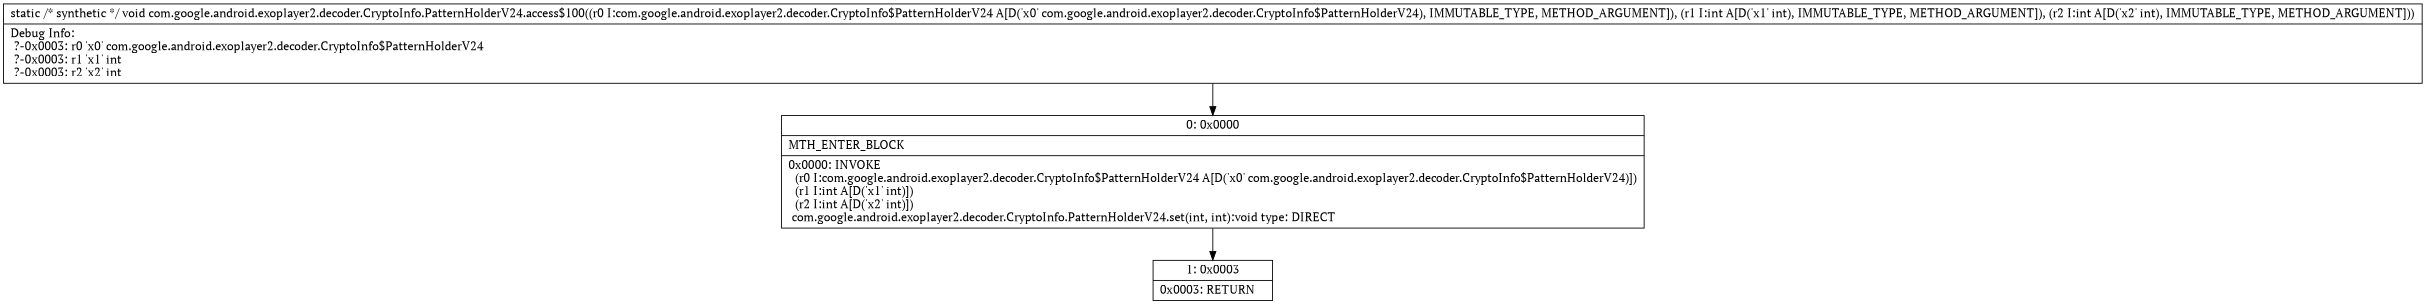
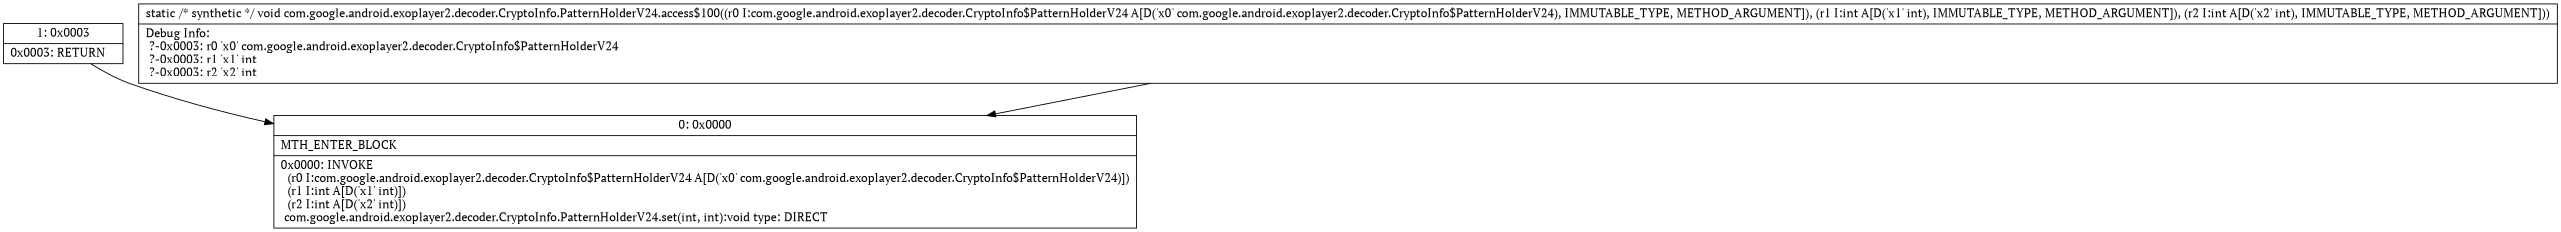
edge "0: 0x0000" -> "1: 0x0003": reversed
